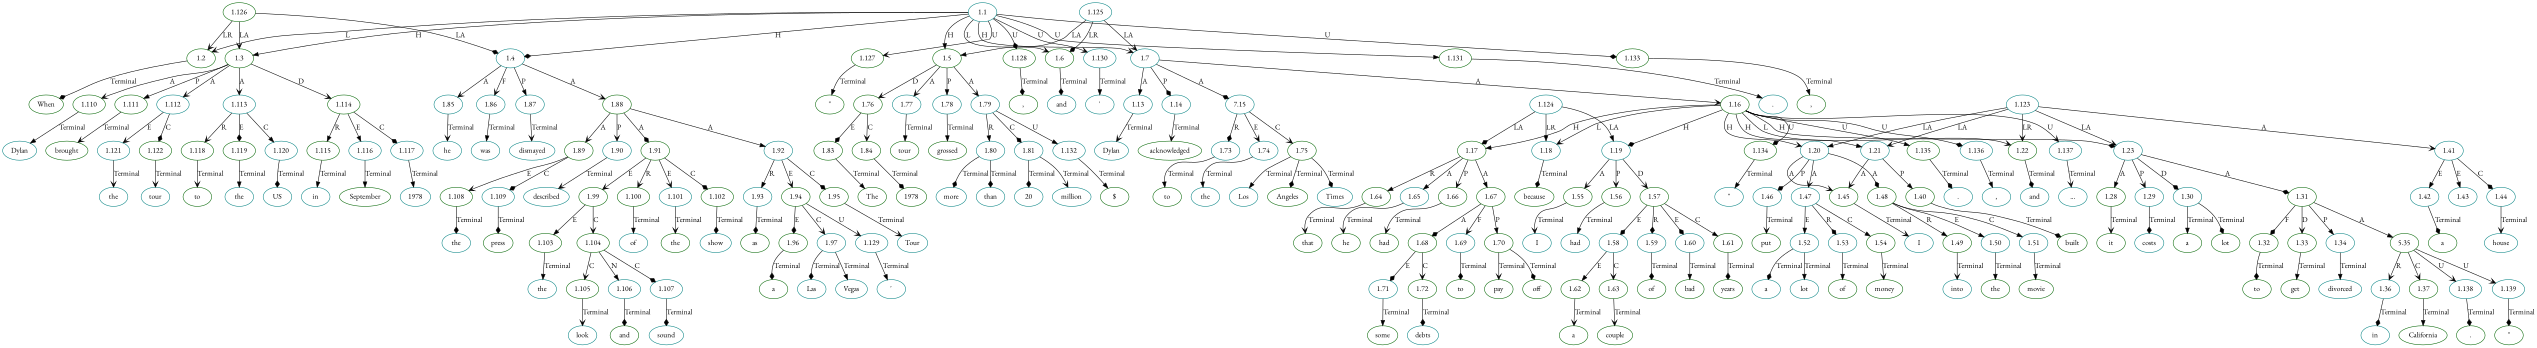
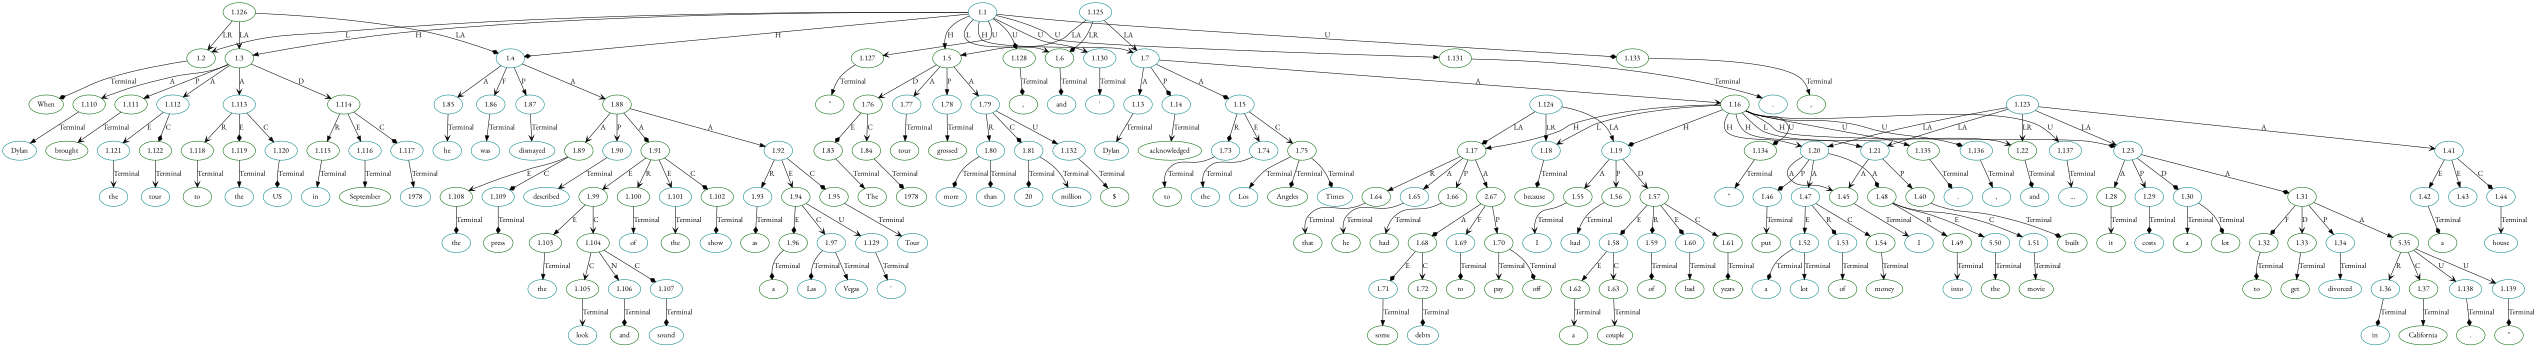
node "7.15": label "7.15" -> "1.15"
node "1.67": label "1.67" -> "2.67"
node "1.50": label "1.50" -> "5.50"
